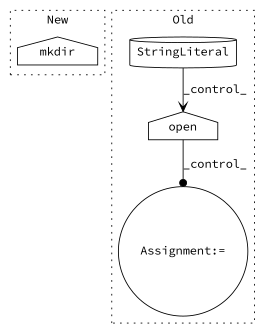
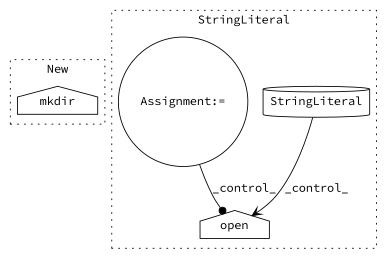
cluster "Old": label "Old" -> "StringLiteral"
edge "open" -> "Assignment:=": reversed
